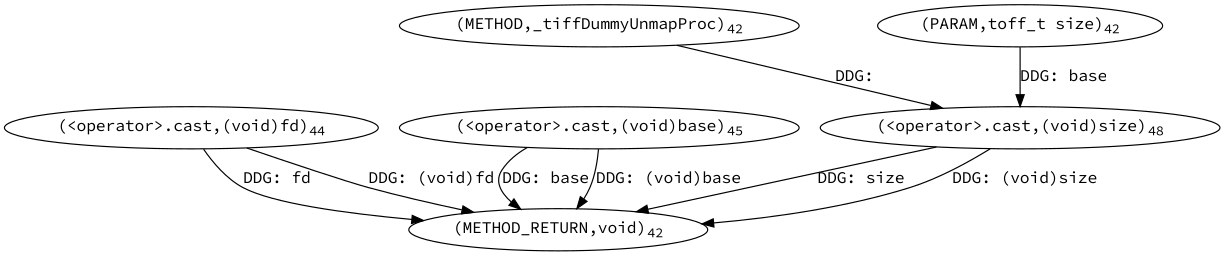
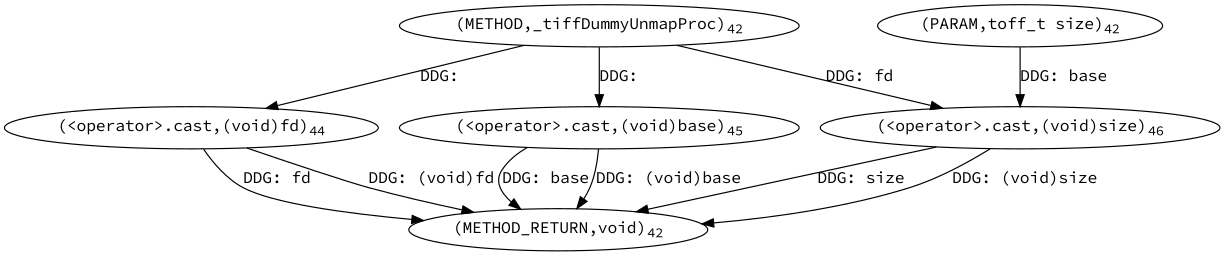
edge "(METHOD,_tiffDummyUnmapProc)" -> "(<operator>.cast,(void)base)": added, label "DDG:"
edge "(METHOD,_tiffDummyUnmapProc)" -> "(<operator>.cast,(void)fd)": added, label "DDG:"
edge "(METHOD,_tiffDummyUnmapProc)" -> "(<operator>.cast,(void)size)": label "DDG: " -> "DDG: fd"
node "(<operator>.cast,(void)size)": text "48" -> "46"
